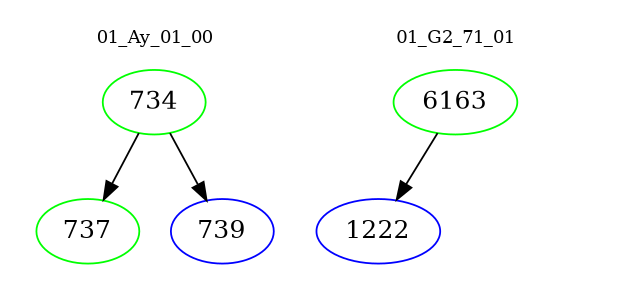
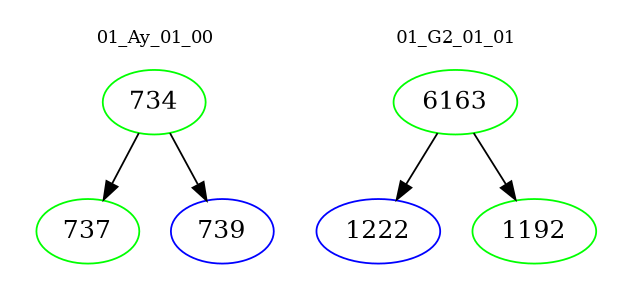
cluster "01_G2_71_01": label "01_G2_71_01" -> "01_G2_01_01"
node "1192": added
